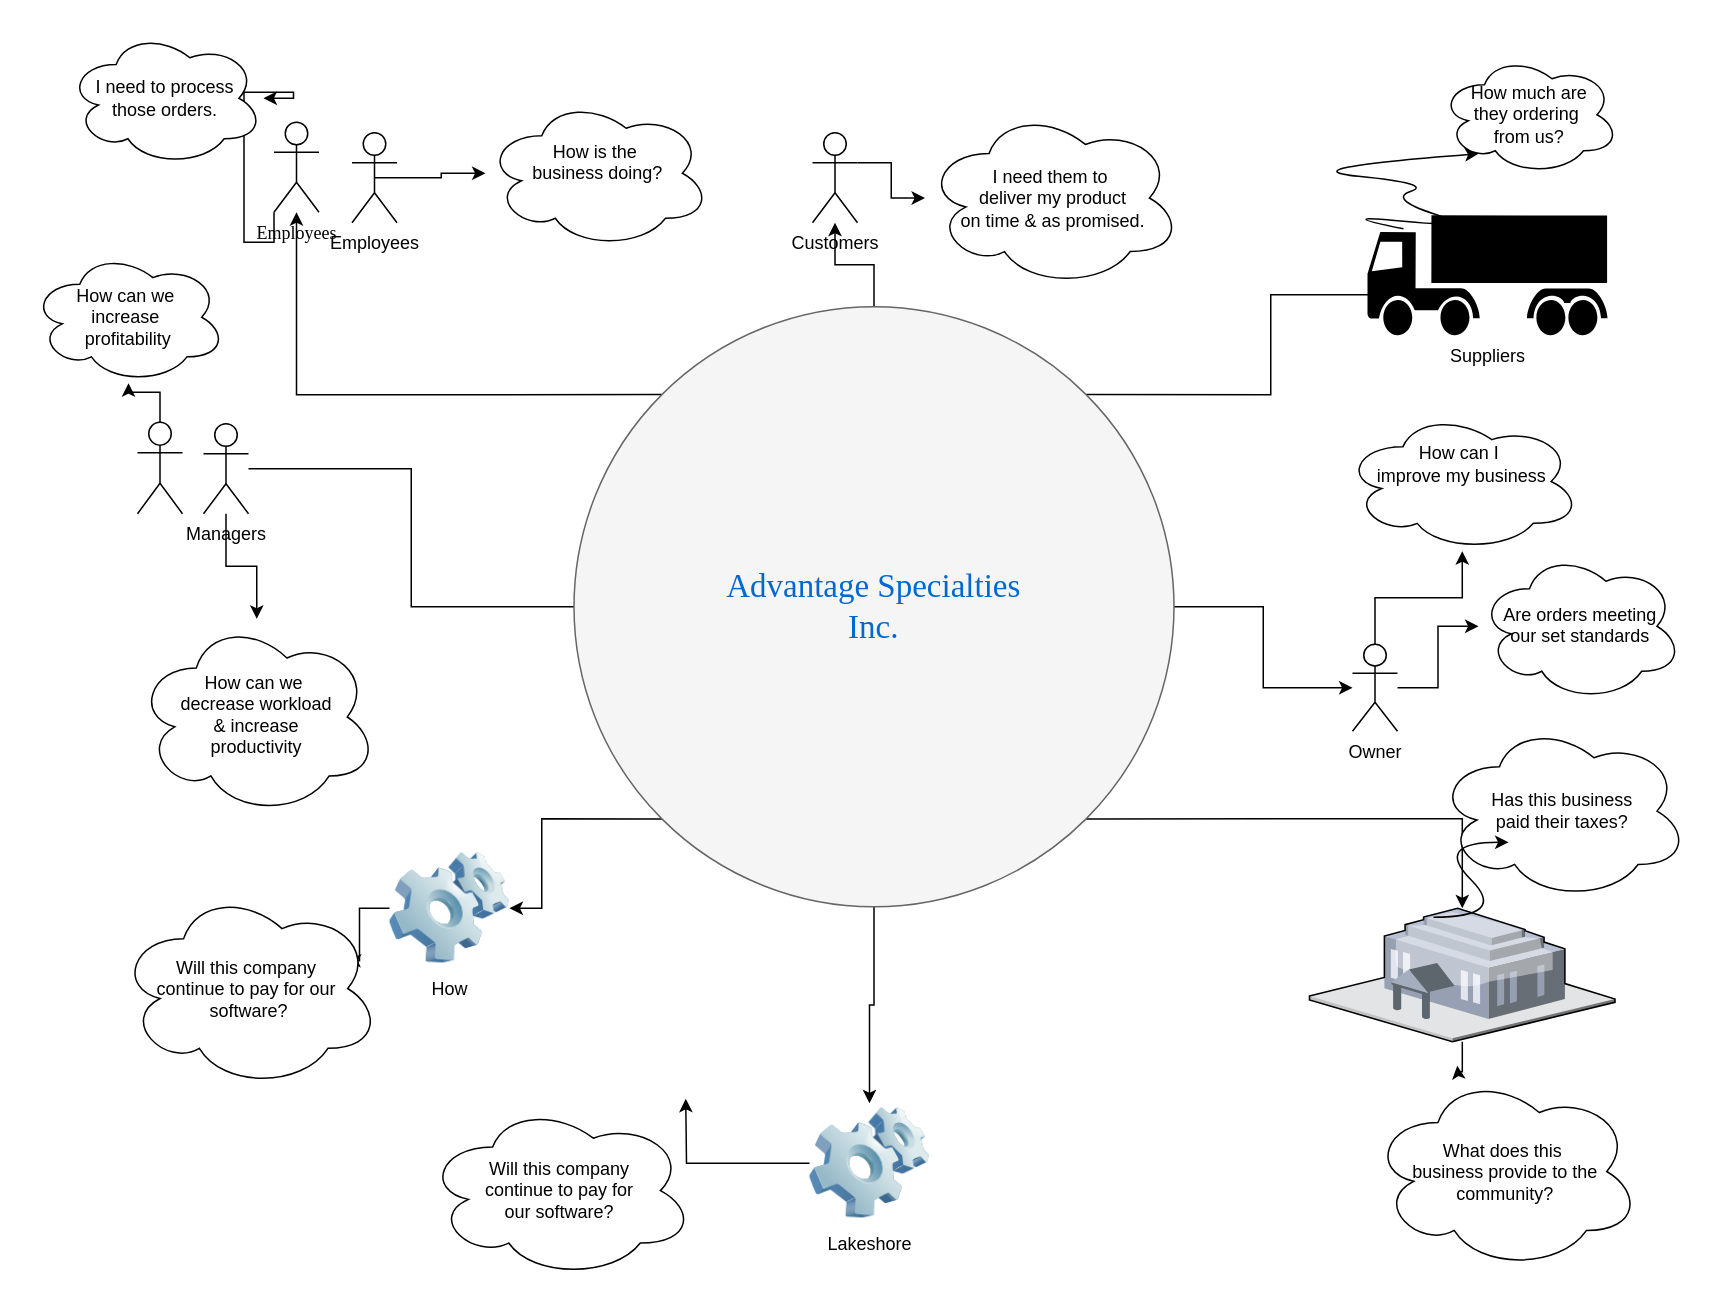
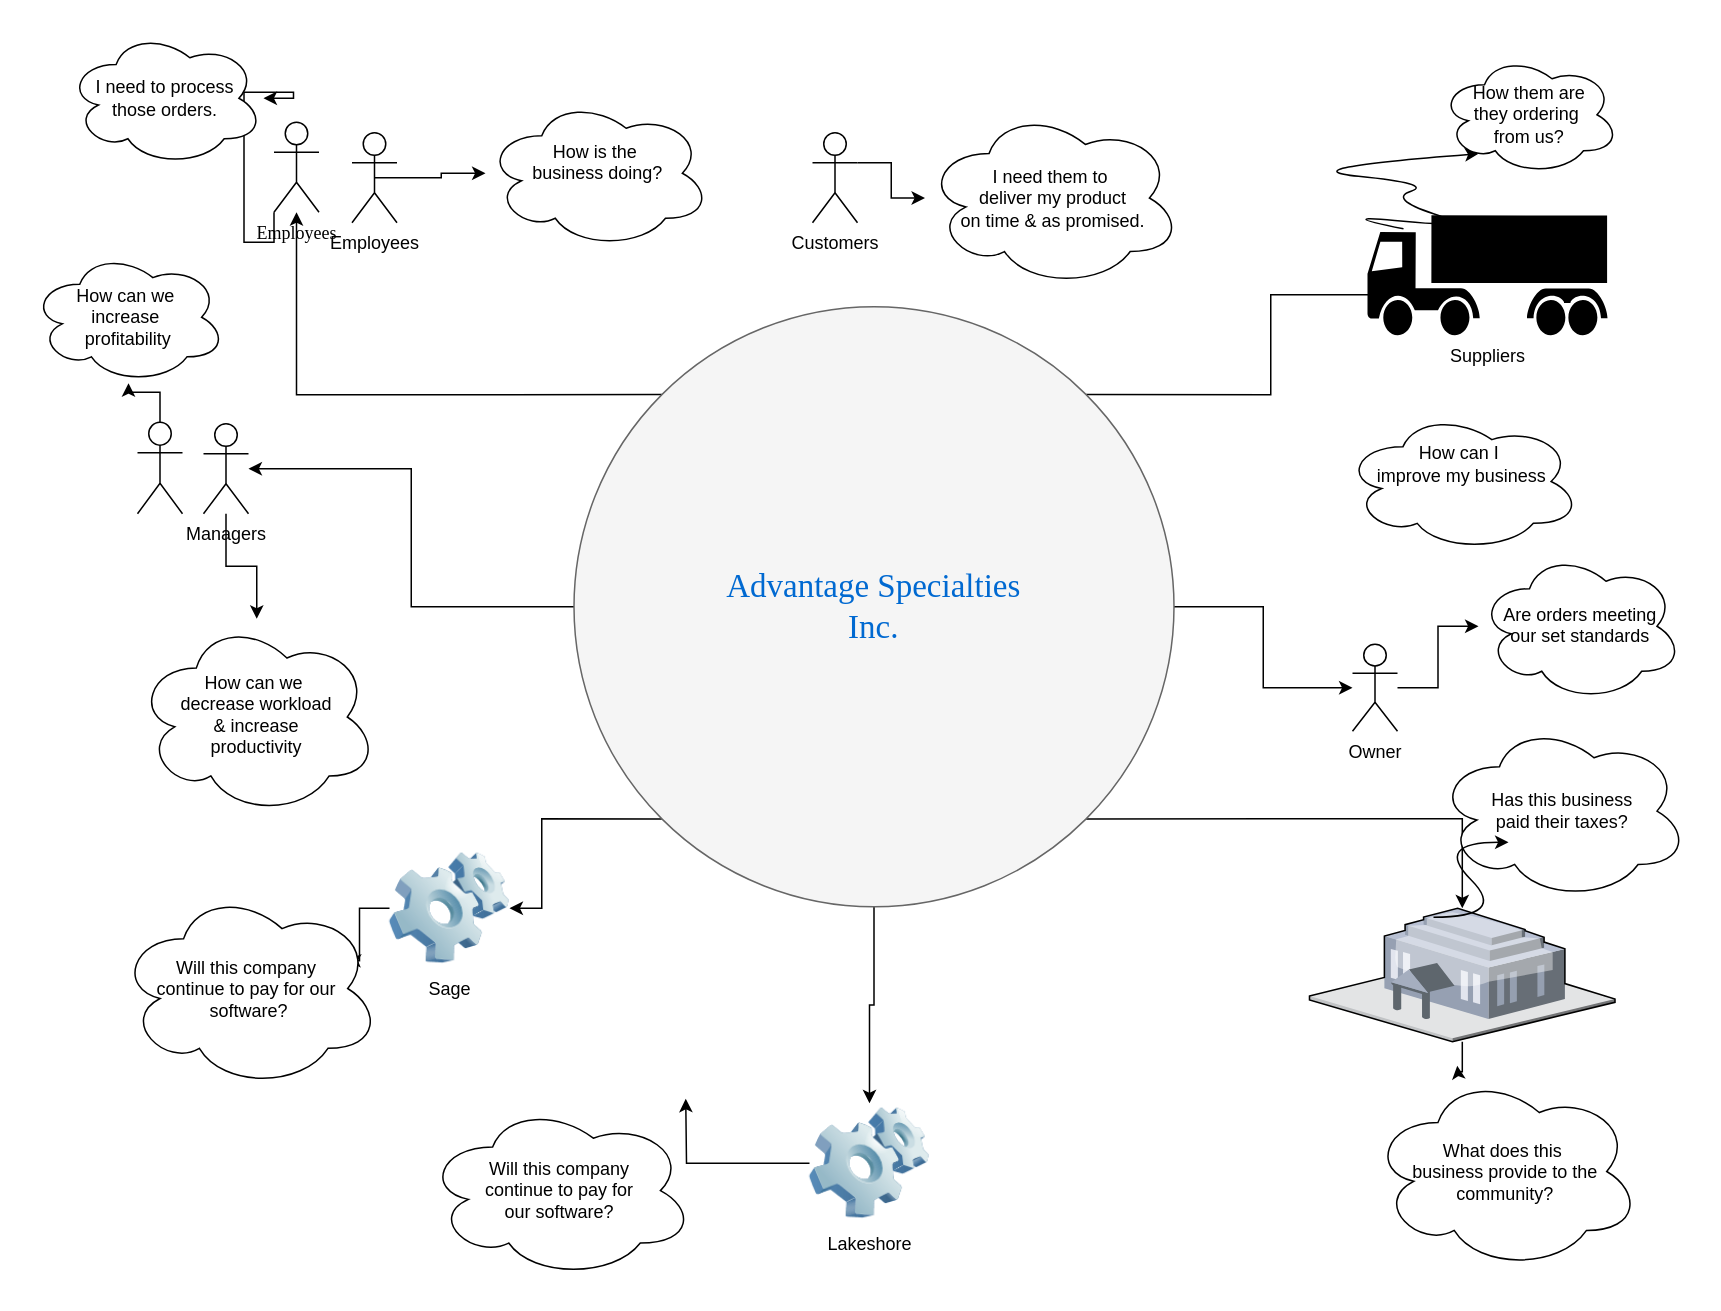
node "How much are they ordering from us?": label "How much are they ordering from us?" -> "How them are they ordering from us?"
edge "Advantage Specialties Inc." -> "Customers": removed
edge "Managers" -- "Advantage Specialties Inc.": arrowhead none -> classic
edge "Owner" -> "How can I improve my business": removed
node "How": label "How" -> "Sage"
